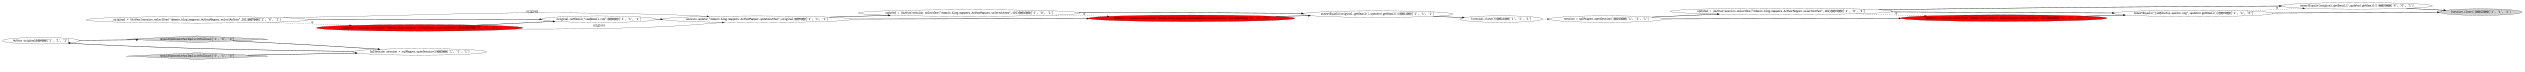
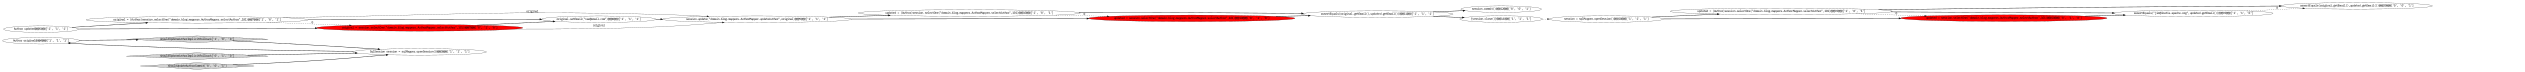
node "session.commit()@@@12@@@['0', '0', '1']": added
node "{session.close()}@@@22@@@['1', '1', '1']": removed
node "Author updated@@@5@@@['1', '1', '1']": added
node "shouldUpdateAuthorCommit['0', '0', '1']": added
